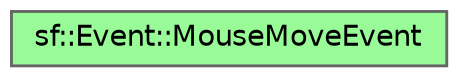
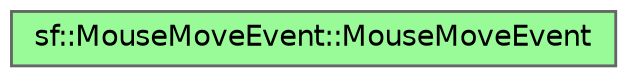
node "sf::Event::MouseMoveEvent": label "sf::Event::MouseMoveEvent" -> "sf::MouseMoveEvent::MouseMoveEvent"
